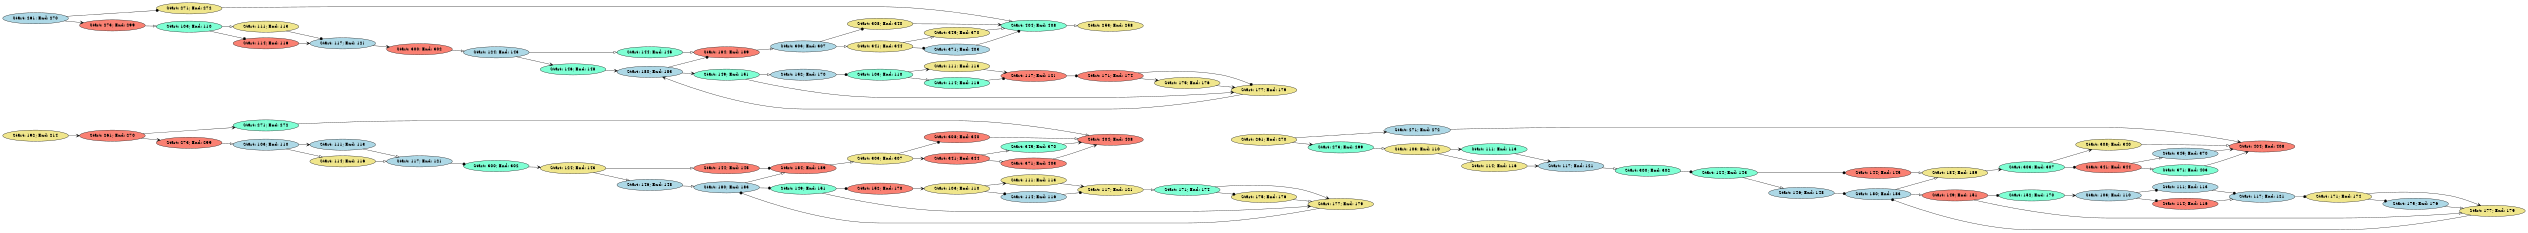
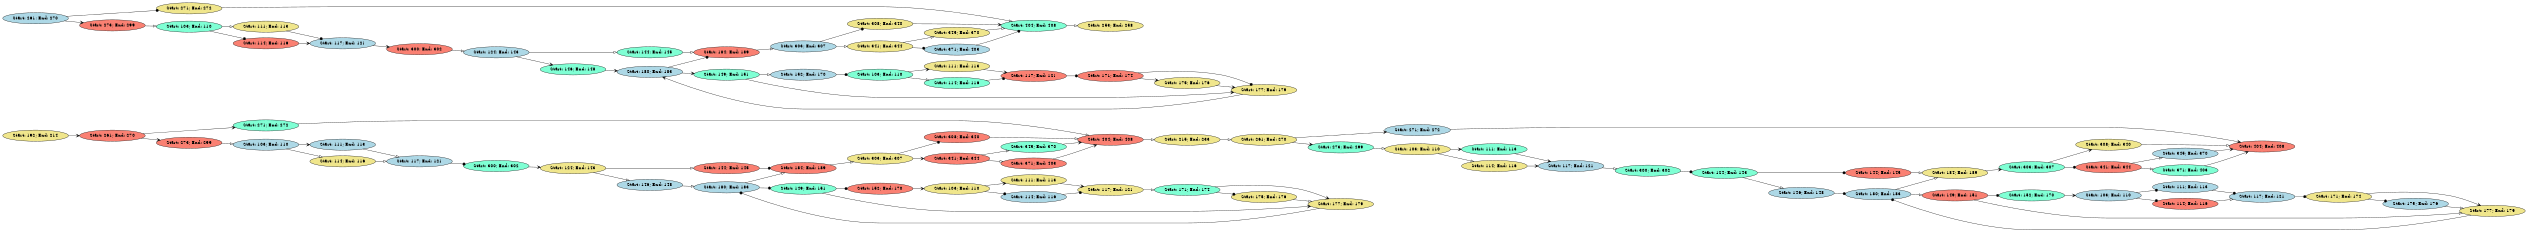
node "Start: 215; End: 233": added
